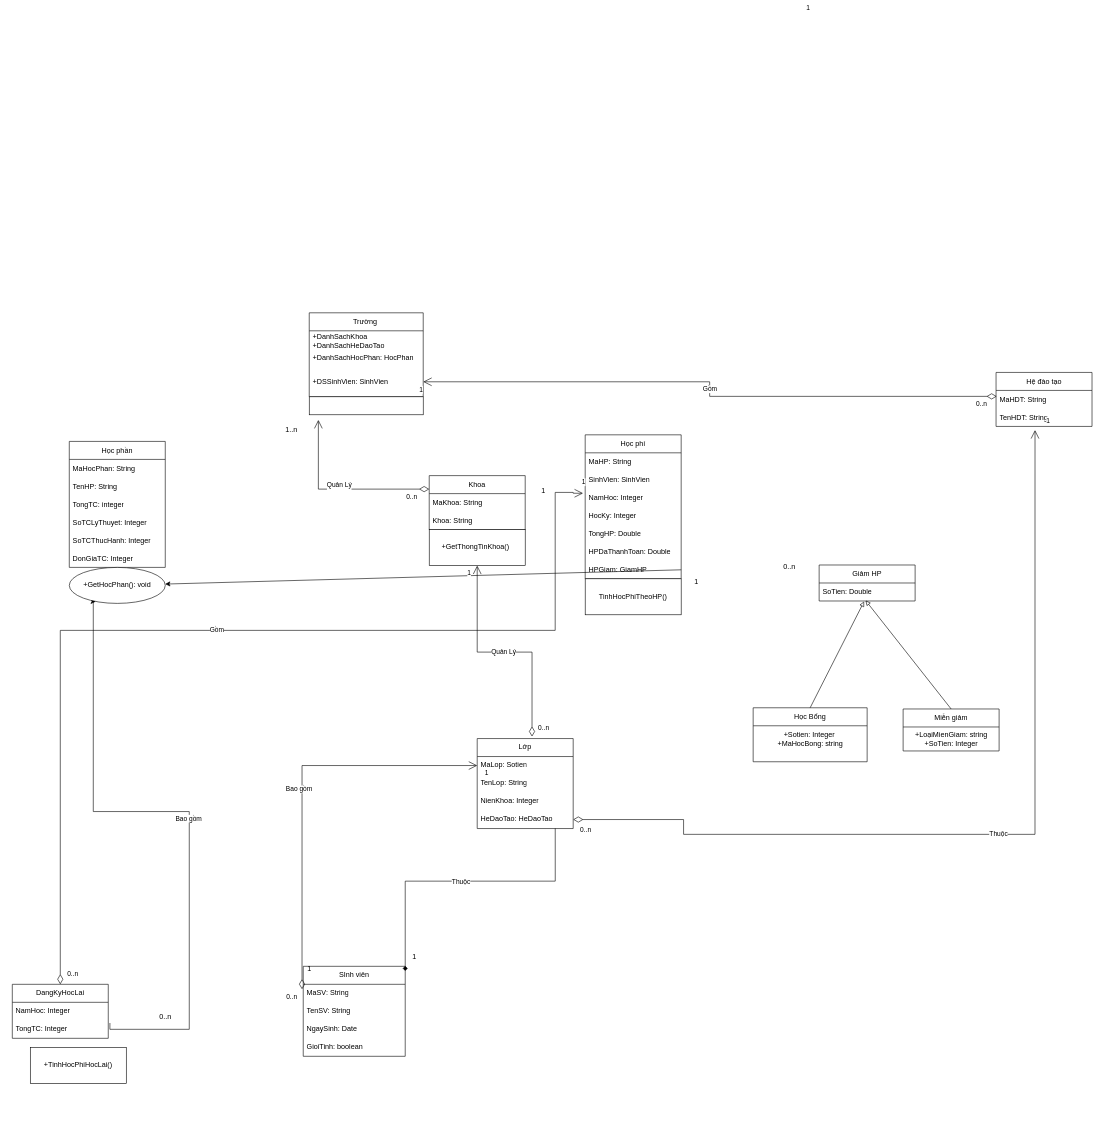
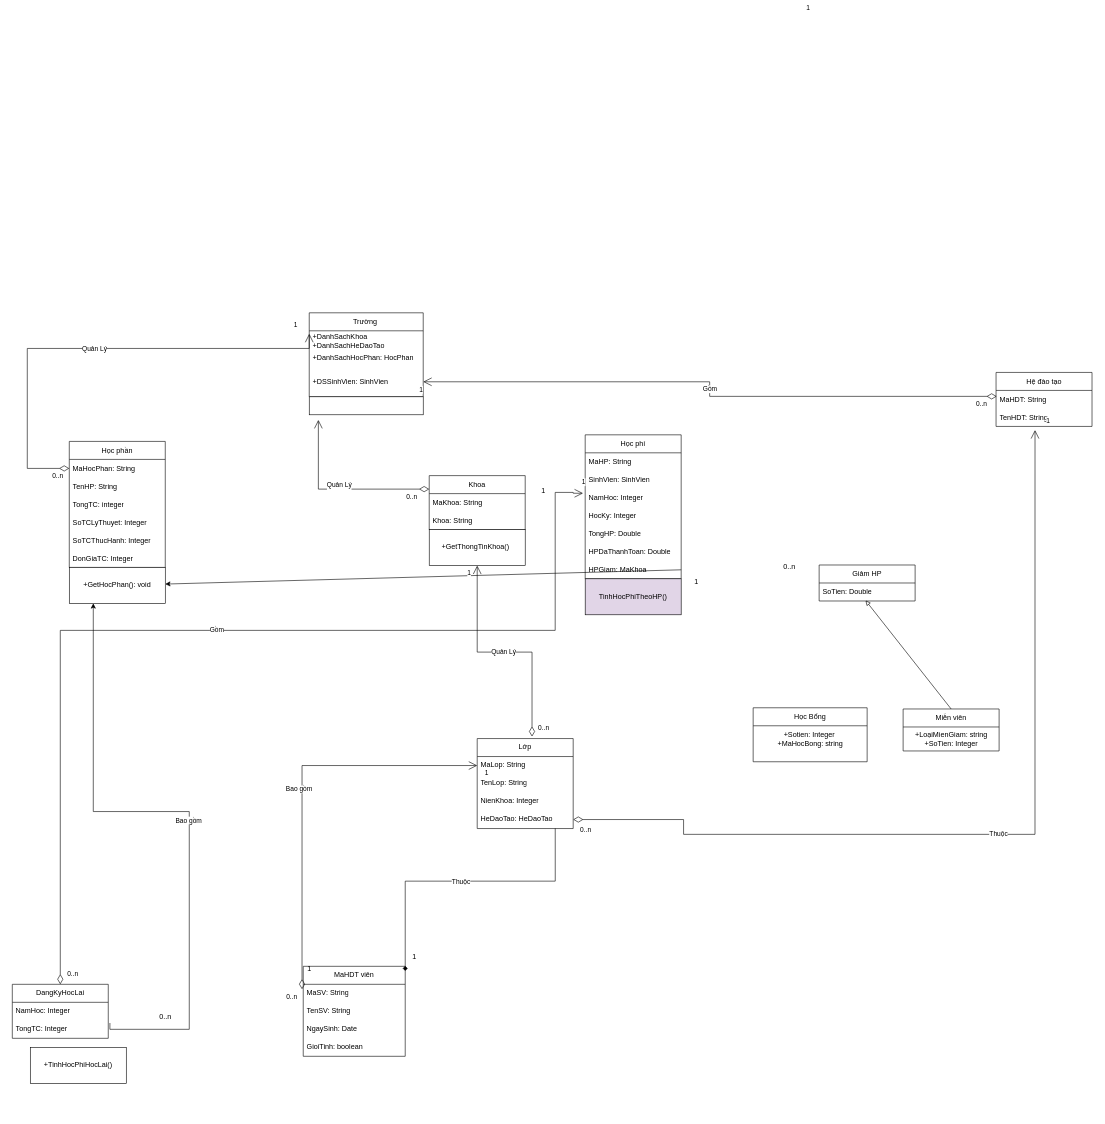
edge "Trường" -- "MaHocPhan: String": added, labels "1", "Quản Lý", "0..n"
node "1..n": removed
node "HPGiam: GiamHP": label "HPGiam: GiamHP" -> "HPGiam: MaKhoa"
node "+GetHocPhan(): void": shape ellipse -> rectangle
node "TinhHocPhiTheoHP()": fillcolor #ffffff -> #e1d5e7
edge "Học Bổng" -> "SoTien: Double": removed
node "Miễn giảm": label "Miễn giảm" -> "Miễn viên"
node "MaLop: Sotien": label "MaLop: Sotien" -> "MaLop: String"
node "SInh viên": label "SInh viên" -> "MaHDT viên"
